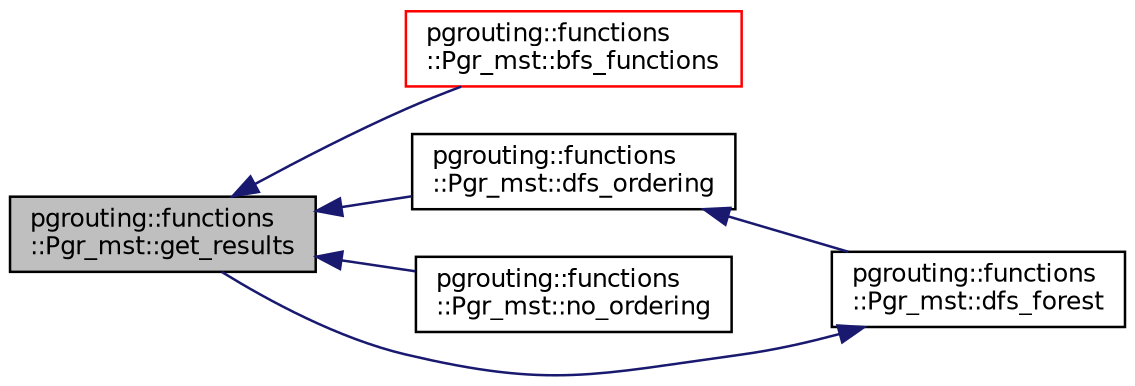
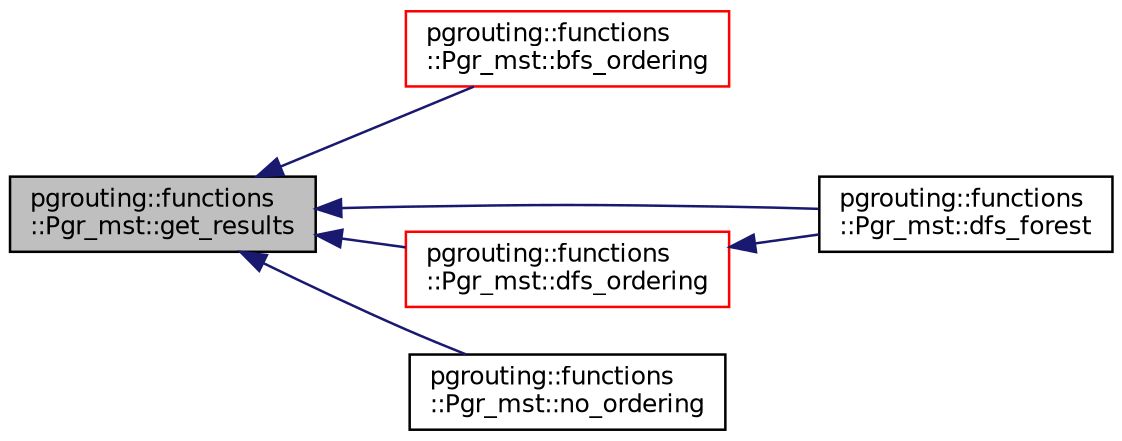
node "pgrouting::functions ::Pgr_mst::bfs_functions": label "pgrouting::functions ::Pgr_mst::bfs_functions" -> "pgrouting::functions ::Pgr_mst::bfs_ordering"
node "pgrouting::functions ::Pgr_mst::dfs_ordering": color black -> red
edge "pgrouting::functions ::Pgr_mst::get_results" -> "pgrouting::functions ::Pgr_mst::dfs_forest": reversed
